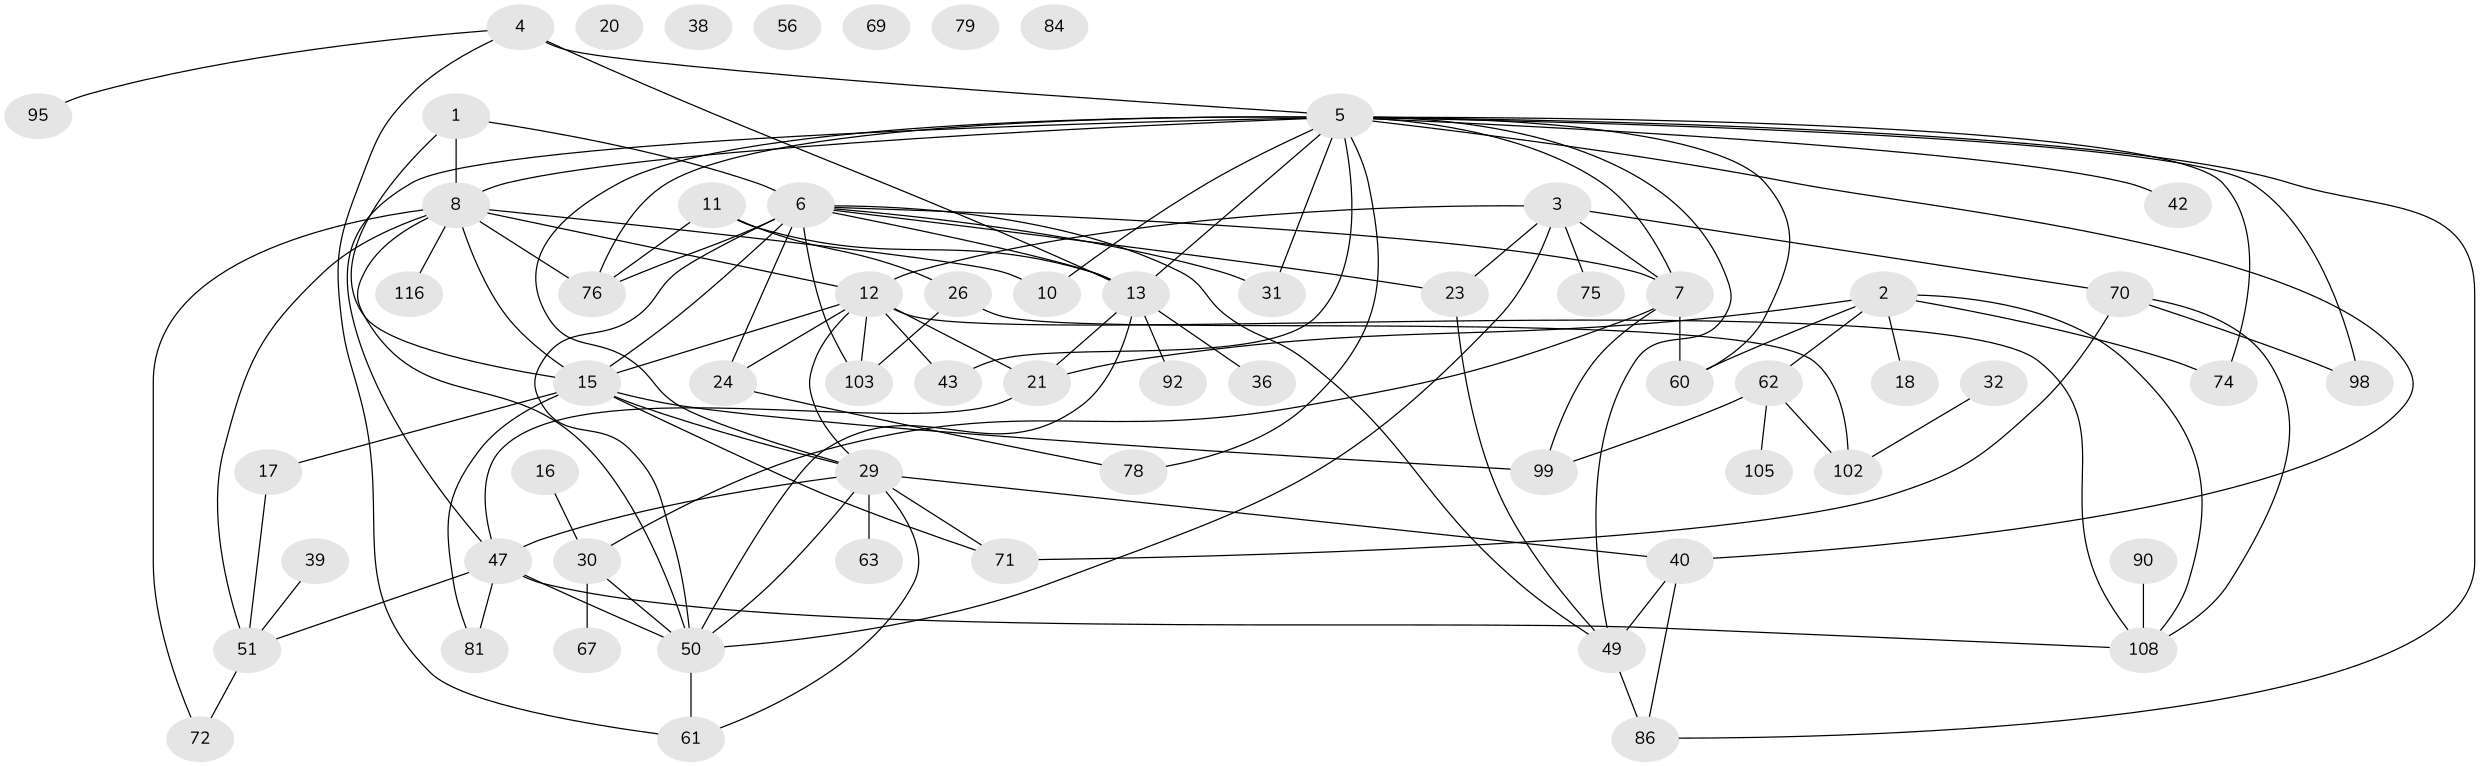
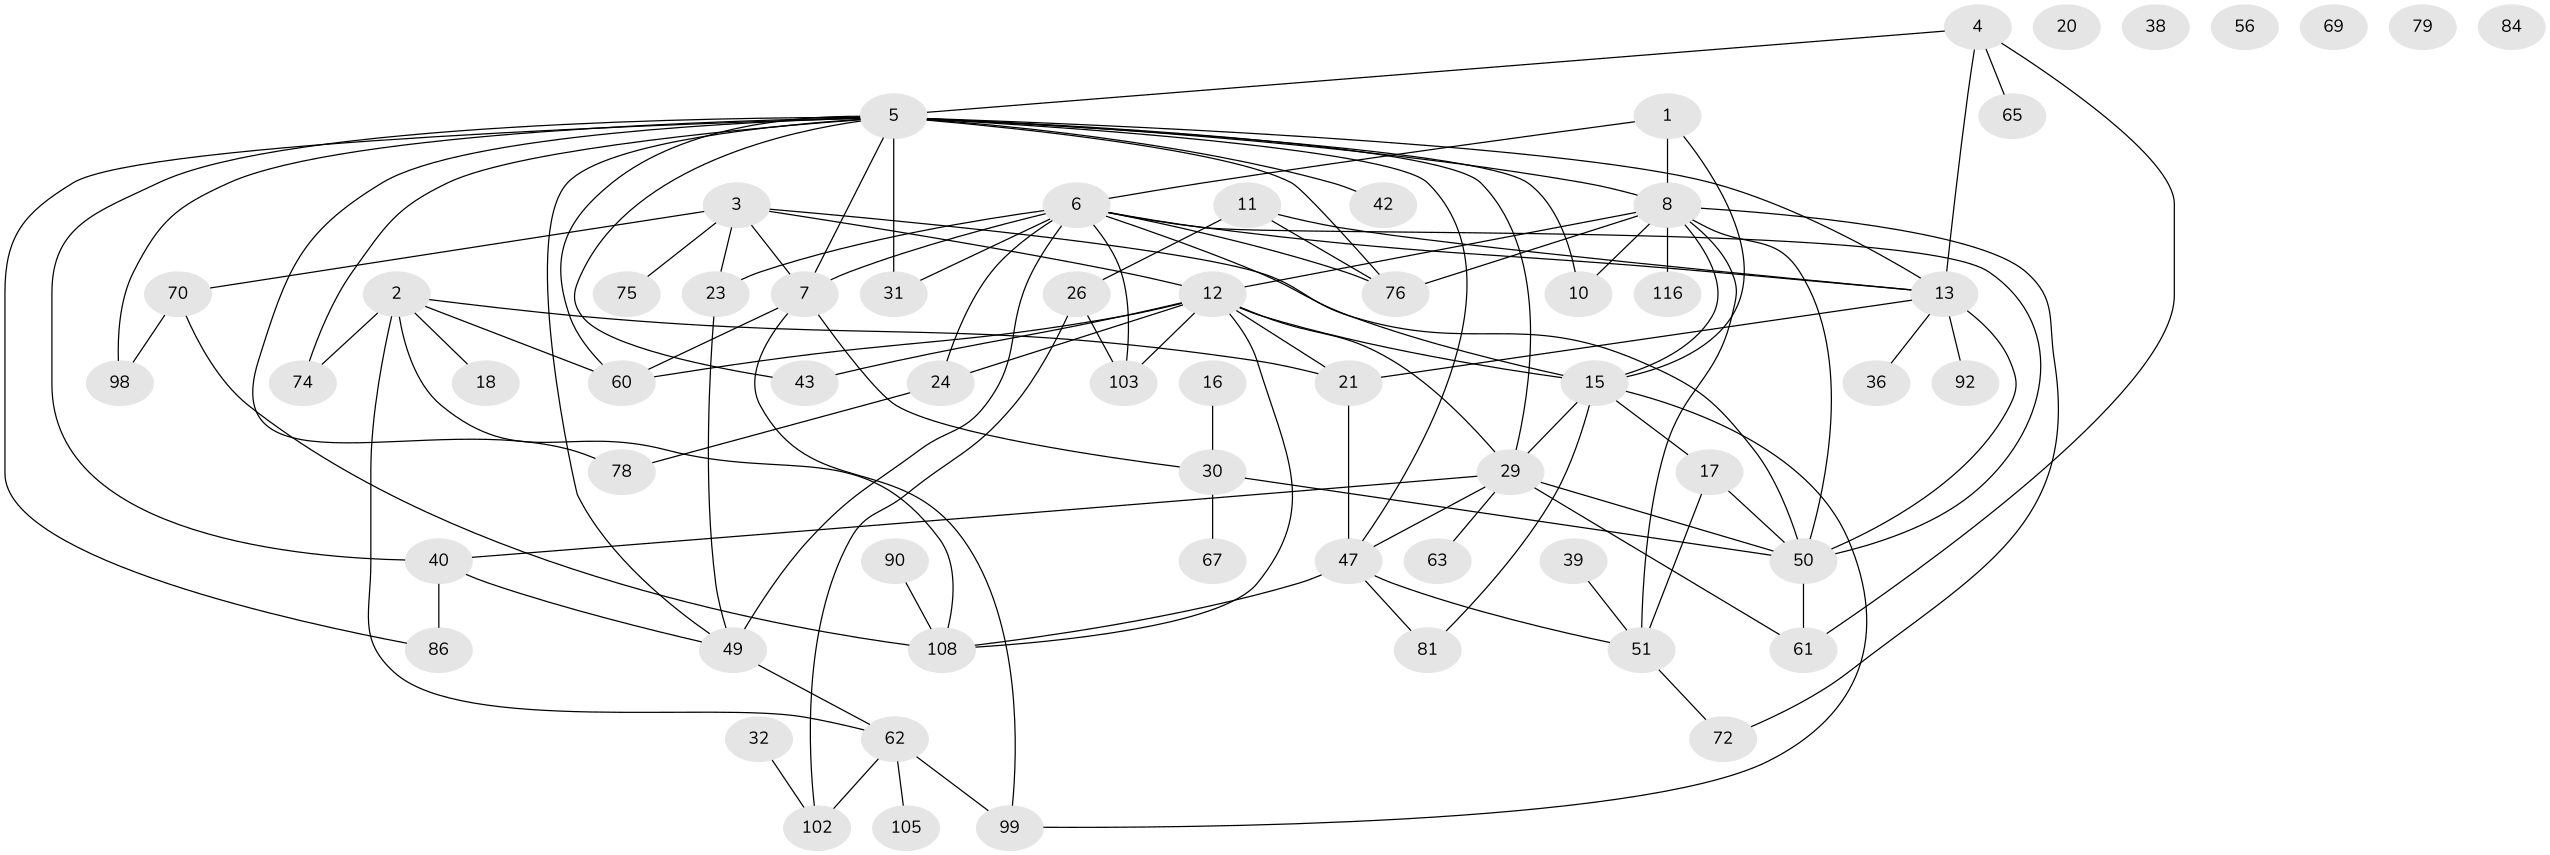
node "95": label "95" -> "65"
edge "12" -- "60": added
node "71": removed
edge "47" -- "50": now "17" -- "50"
edge "49" -- "86": now "49" -- "62"
